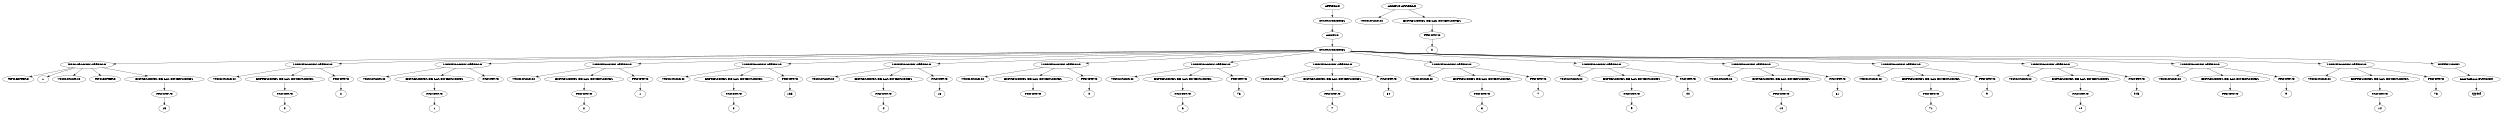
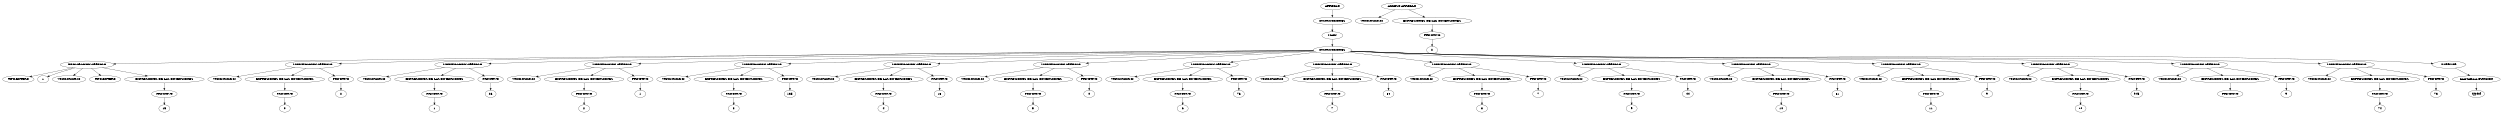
node "ACCESO": label "ACCESO" -> "MAIN"
node "EXPRESIONES": label "EXPRESIONES" -> "IMPRIMIR"
node "26": added
node "5": added
node "71": label "71" -> "11"
node "14": label "14" -> "74"
